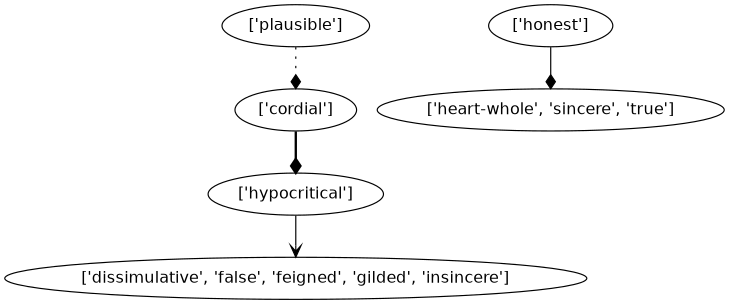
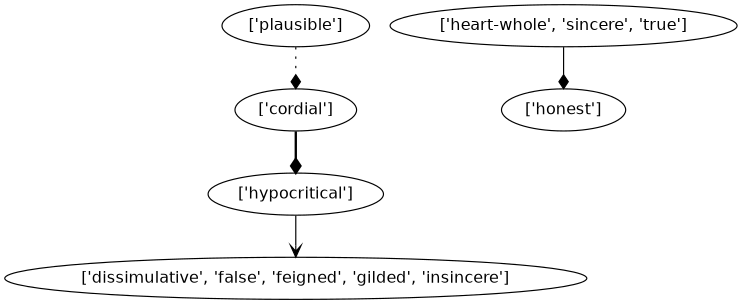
edge "['honest']" -> "['heart-whole', 'sincere', 'true']": reversed
